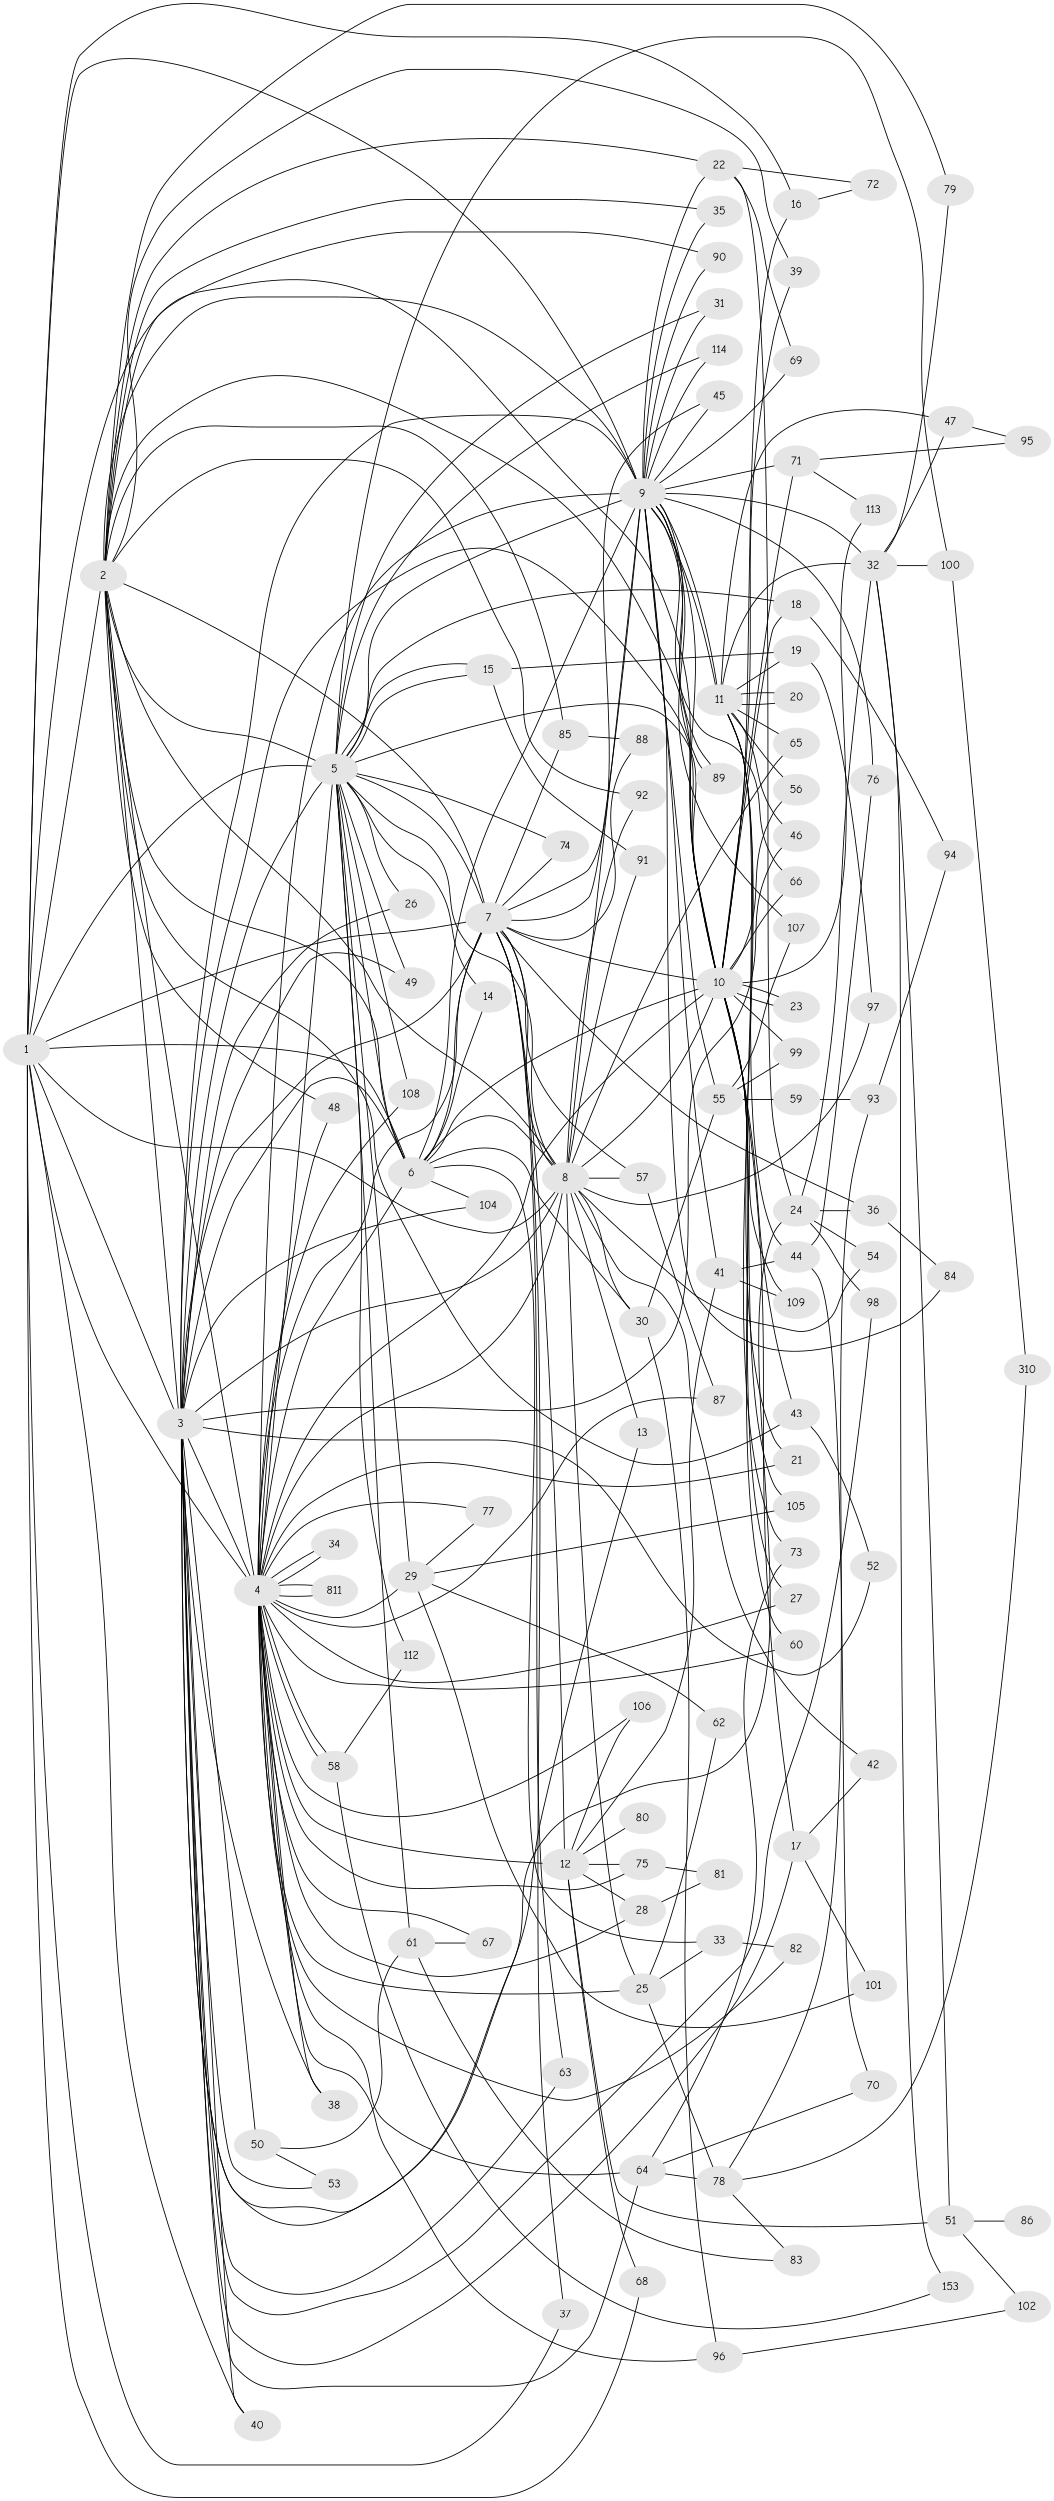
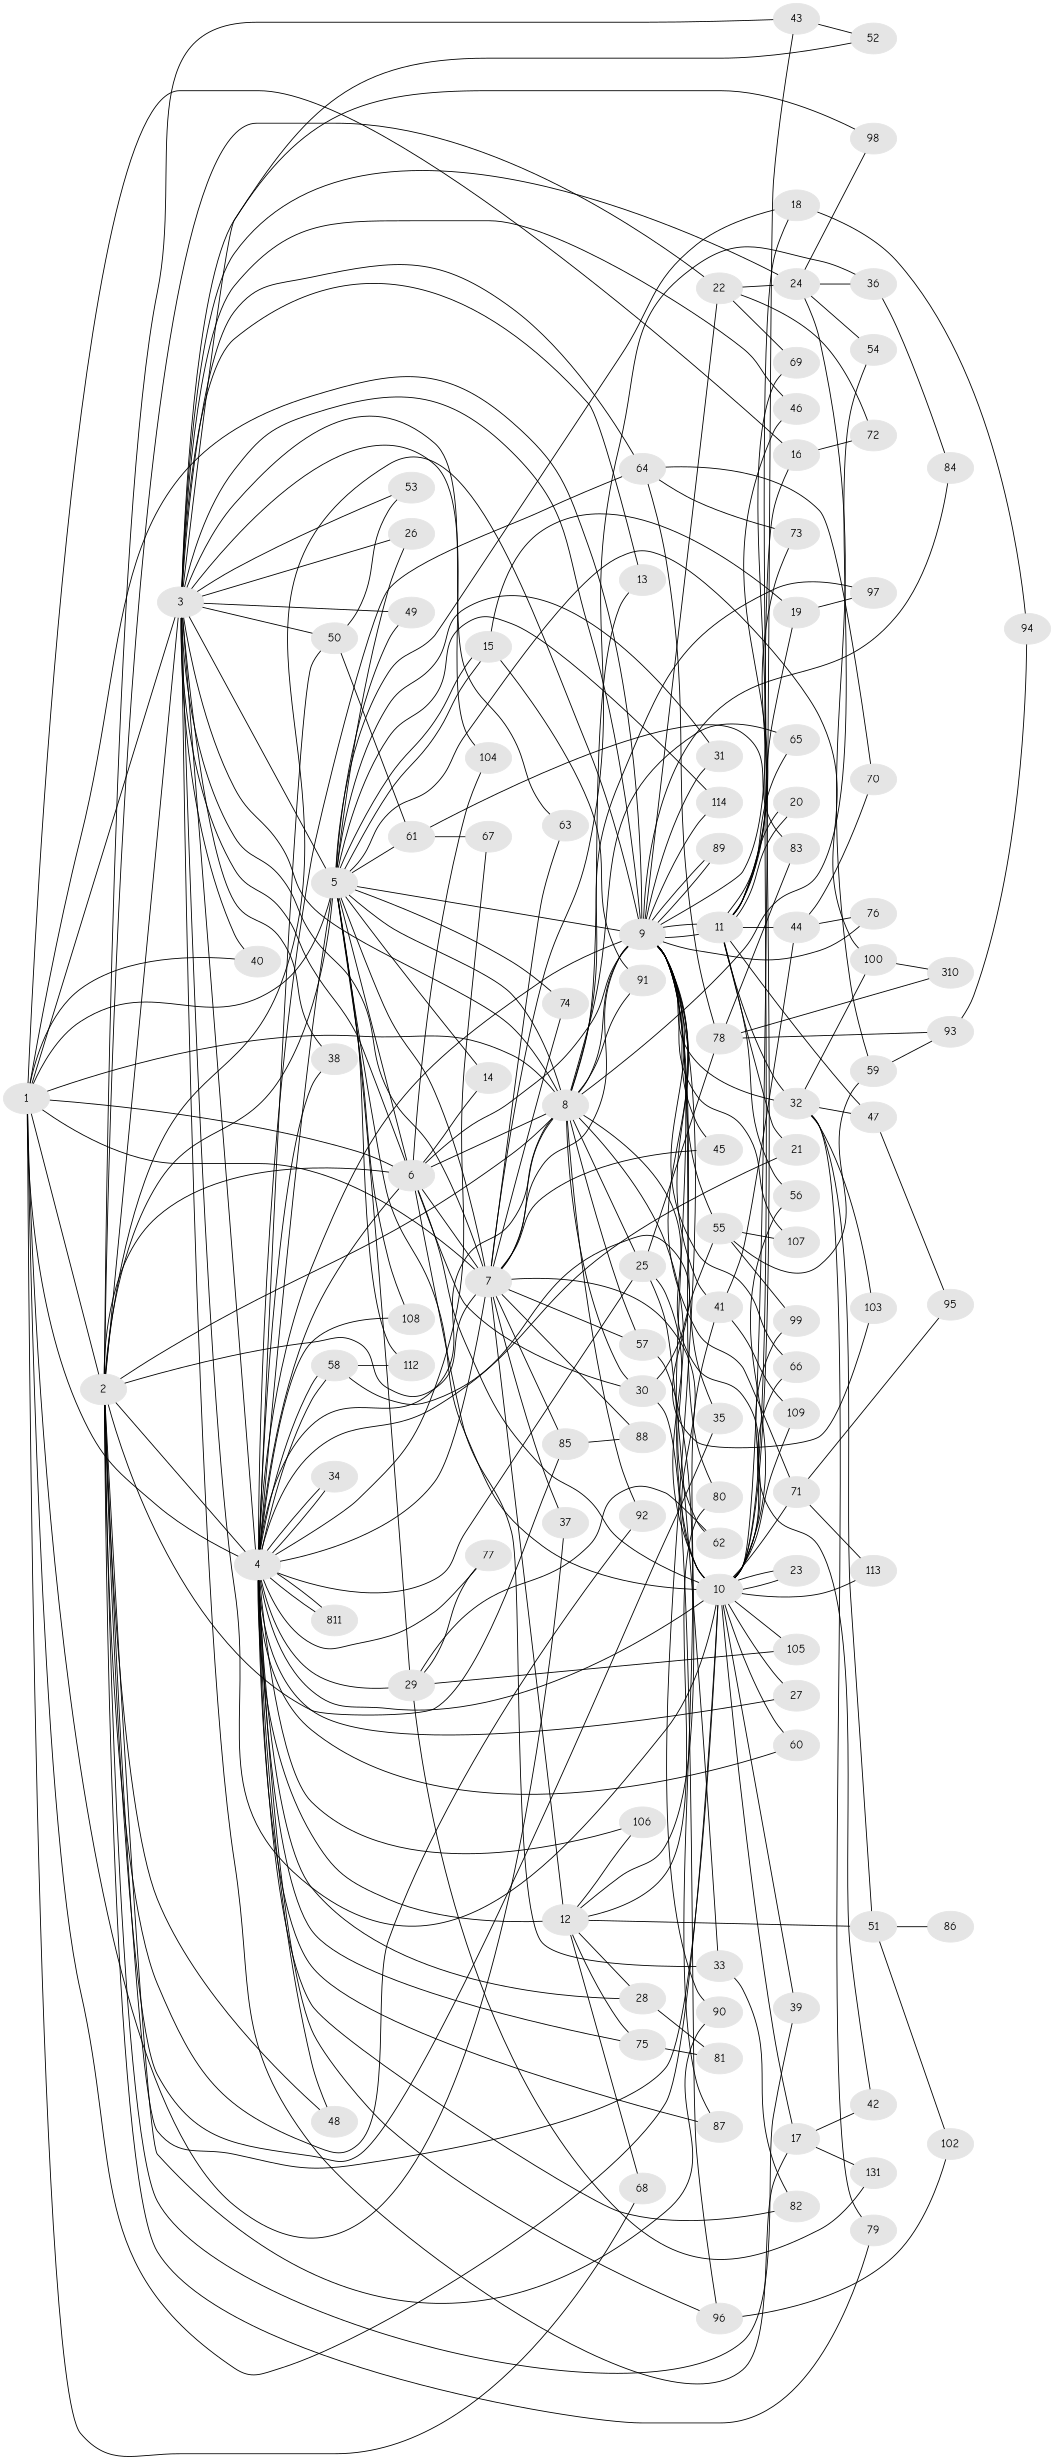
edge "32" -- "24": now "59" -- "24"
edge "50" -- "4": added
edge "9" -- "80": added
node "101": label "101" -> "131"
node "153": label "153" -> "103"
